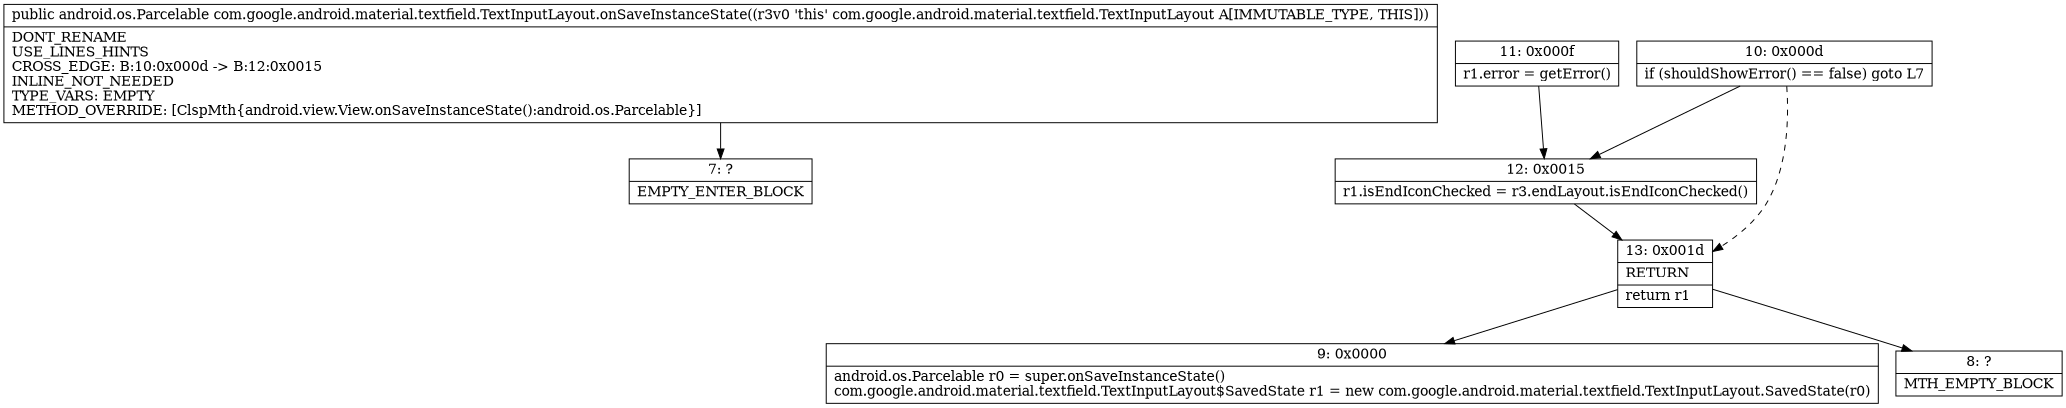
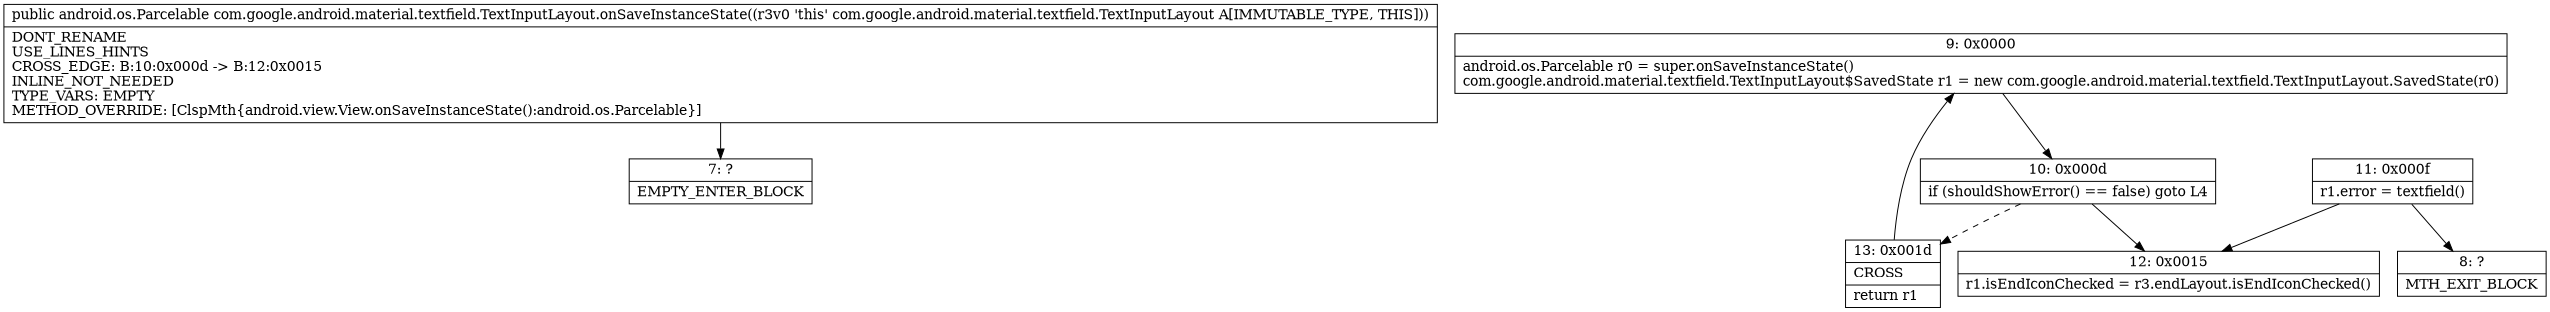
node "11: 0x000f": text "r1.error = getError()" -> "r1.error = textfield()"
node "10: 0x000d": text "if (shouldShowError() == false) goto L7" -> "if (shouldShowError() == false) goto L4"
edge "9: 0x0000" -> "10: 0x000d": added
edge "12: 0x0015" -> "13: 0x001d": removed
node "13: 0x001d": text "RETURN" -> "CROSS"
edge "13: 0x001d" -> "8: ?": now "11: 0x000f" -> "8: ?"
node "8: ?": text "MTH_EMPTY_BLOCK" -> "MTH_EXIT_BLOCK"
